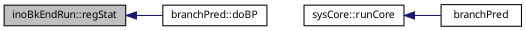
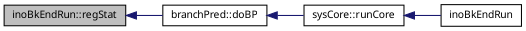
edge "sysCore::runCore" -> "branchPred::doBP": added
node "branchPred": label "branchPred" -> "inoBkEndRun"
